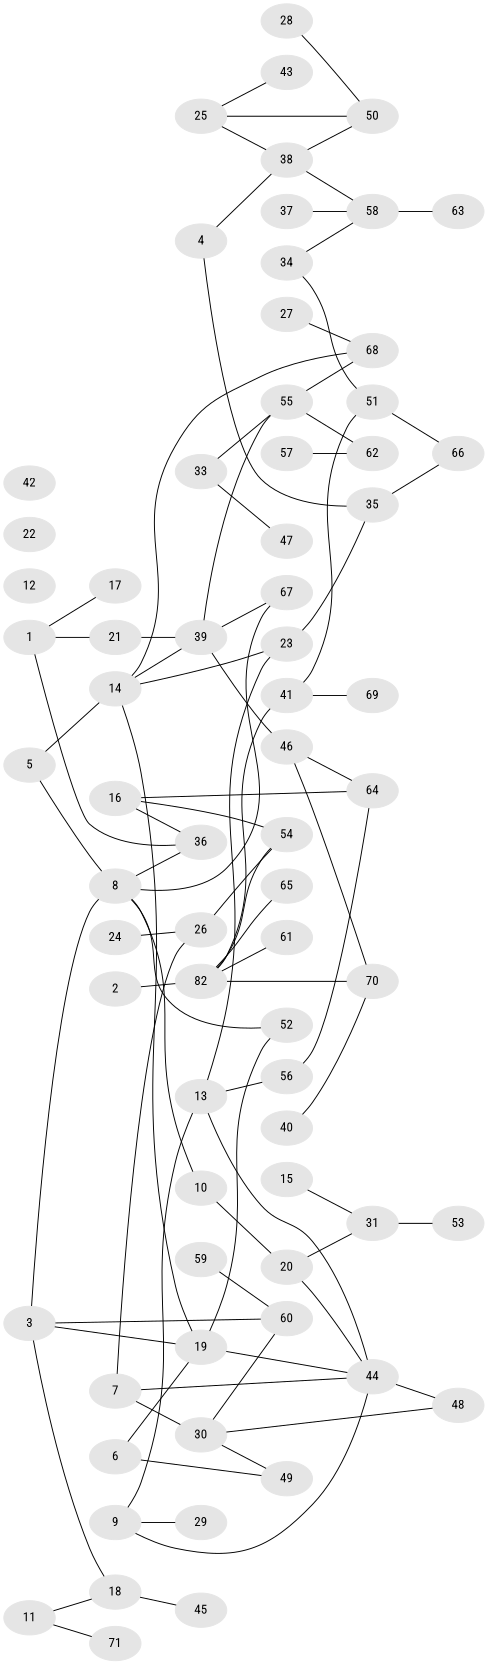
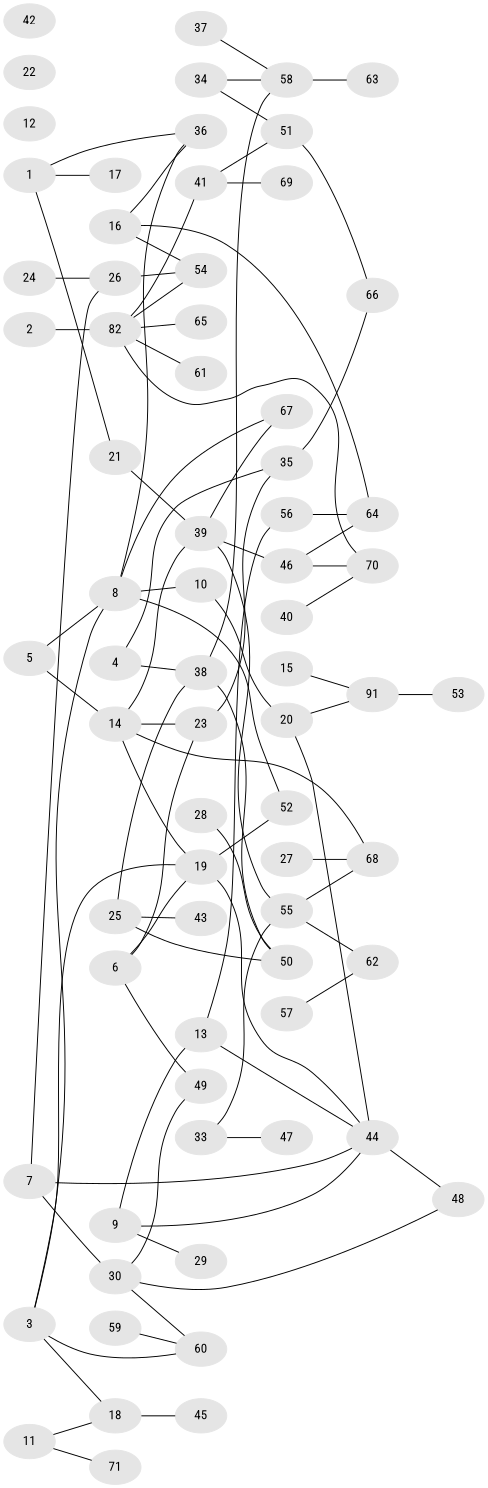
edge "23" -- "13": now "23" -- "6"
node "31": label "31" -> "91"
